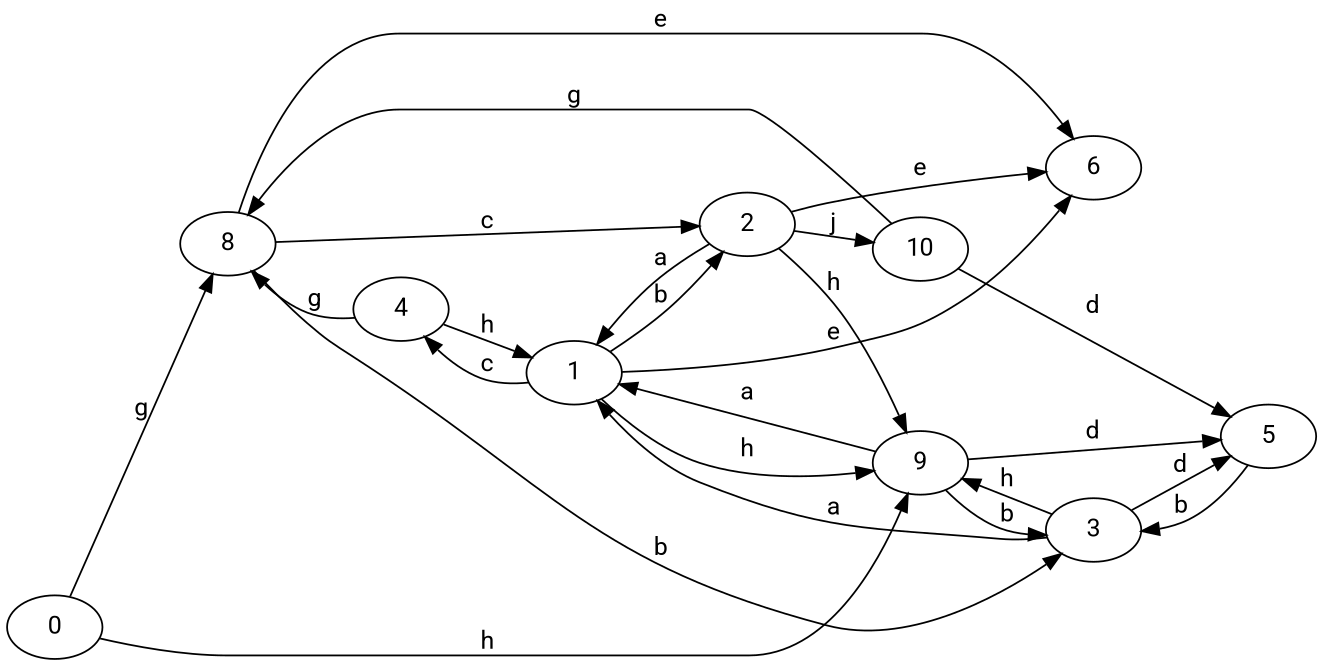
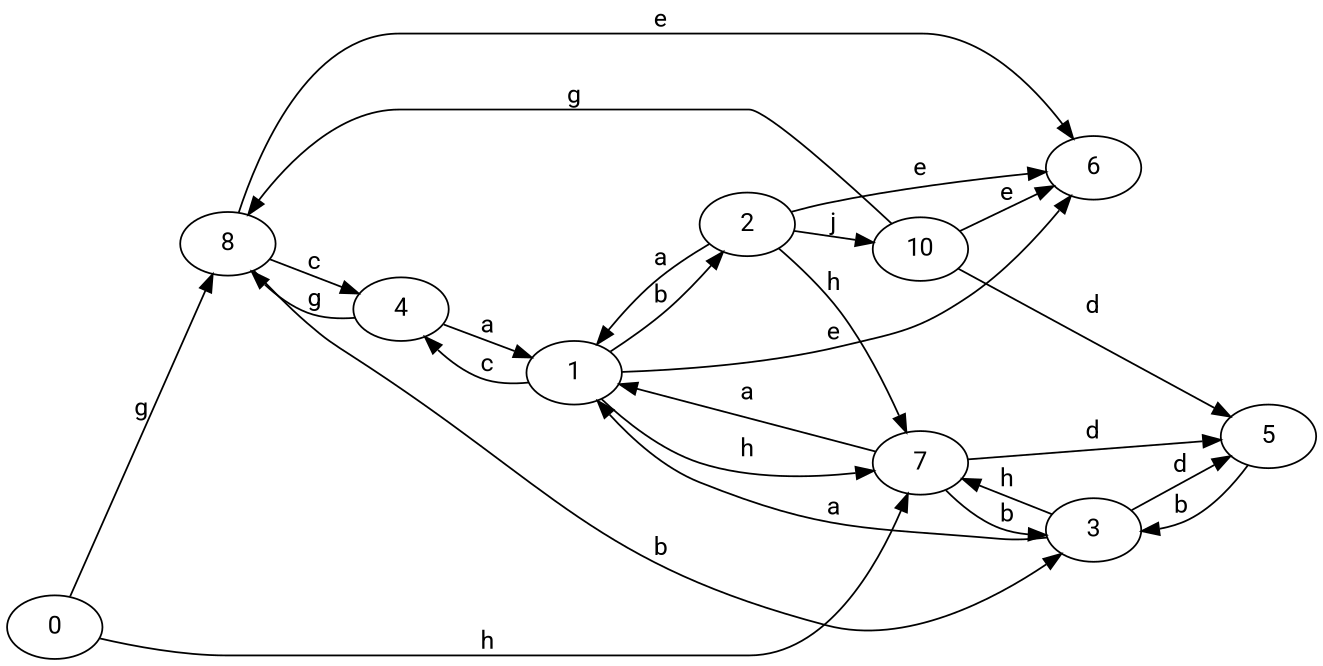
edge "10" -> "6": added, label "e"
edge "8" -> "2": now "8" -> "4"
edge "4" -> "1": label "h" -> "a"
node "9": label "9" -> "7"
